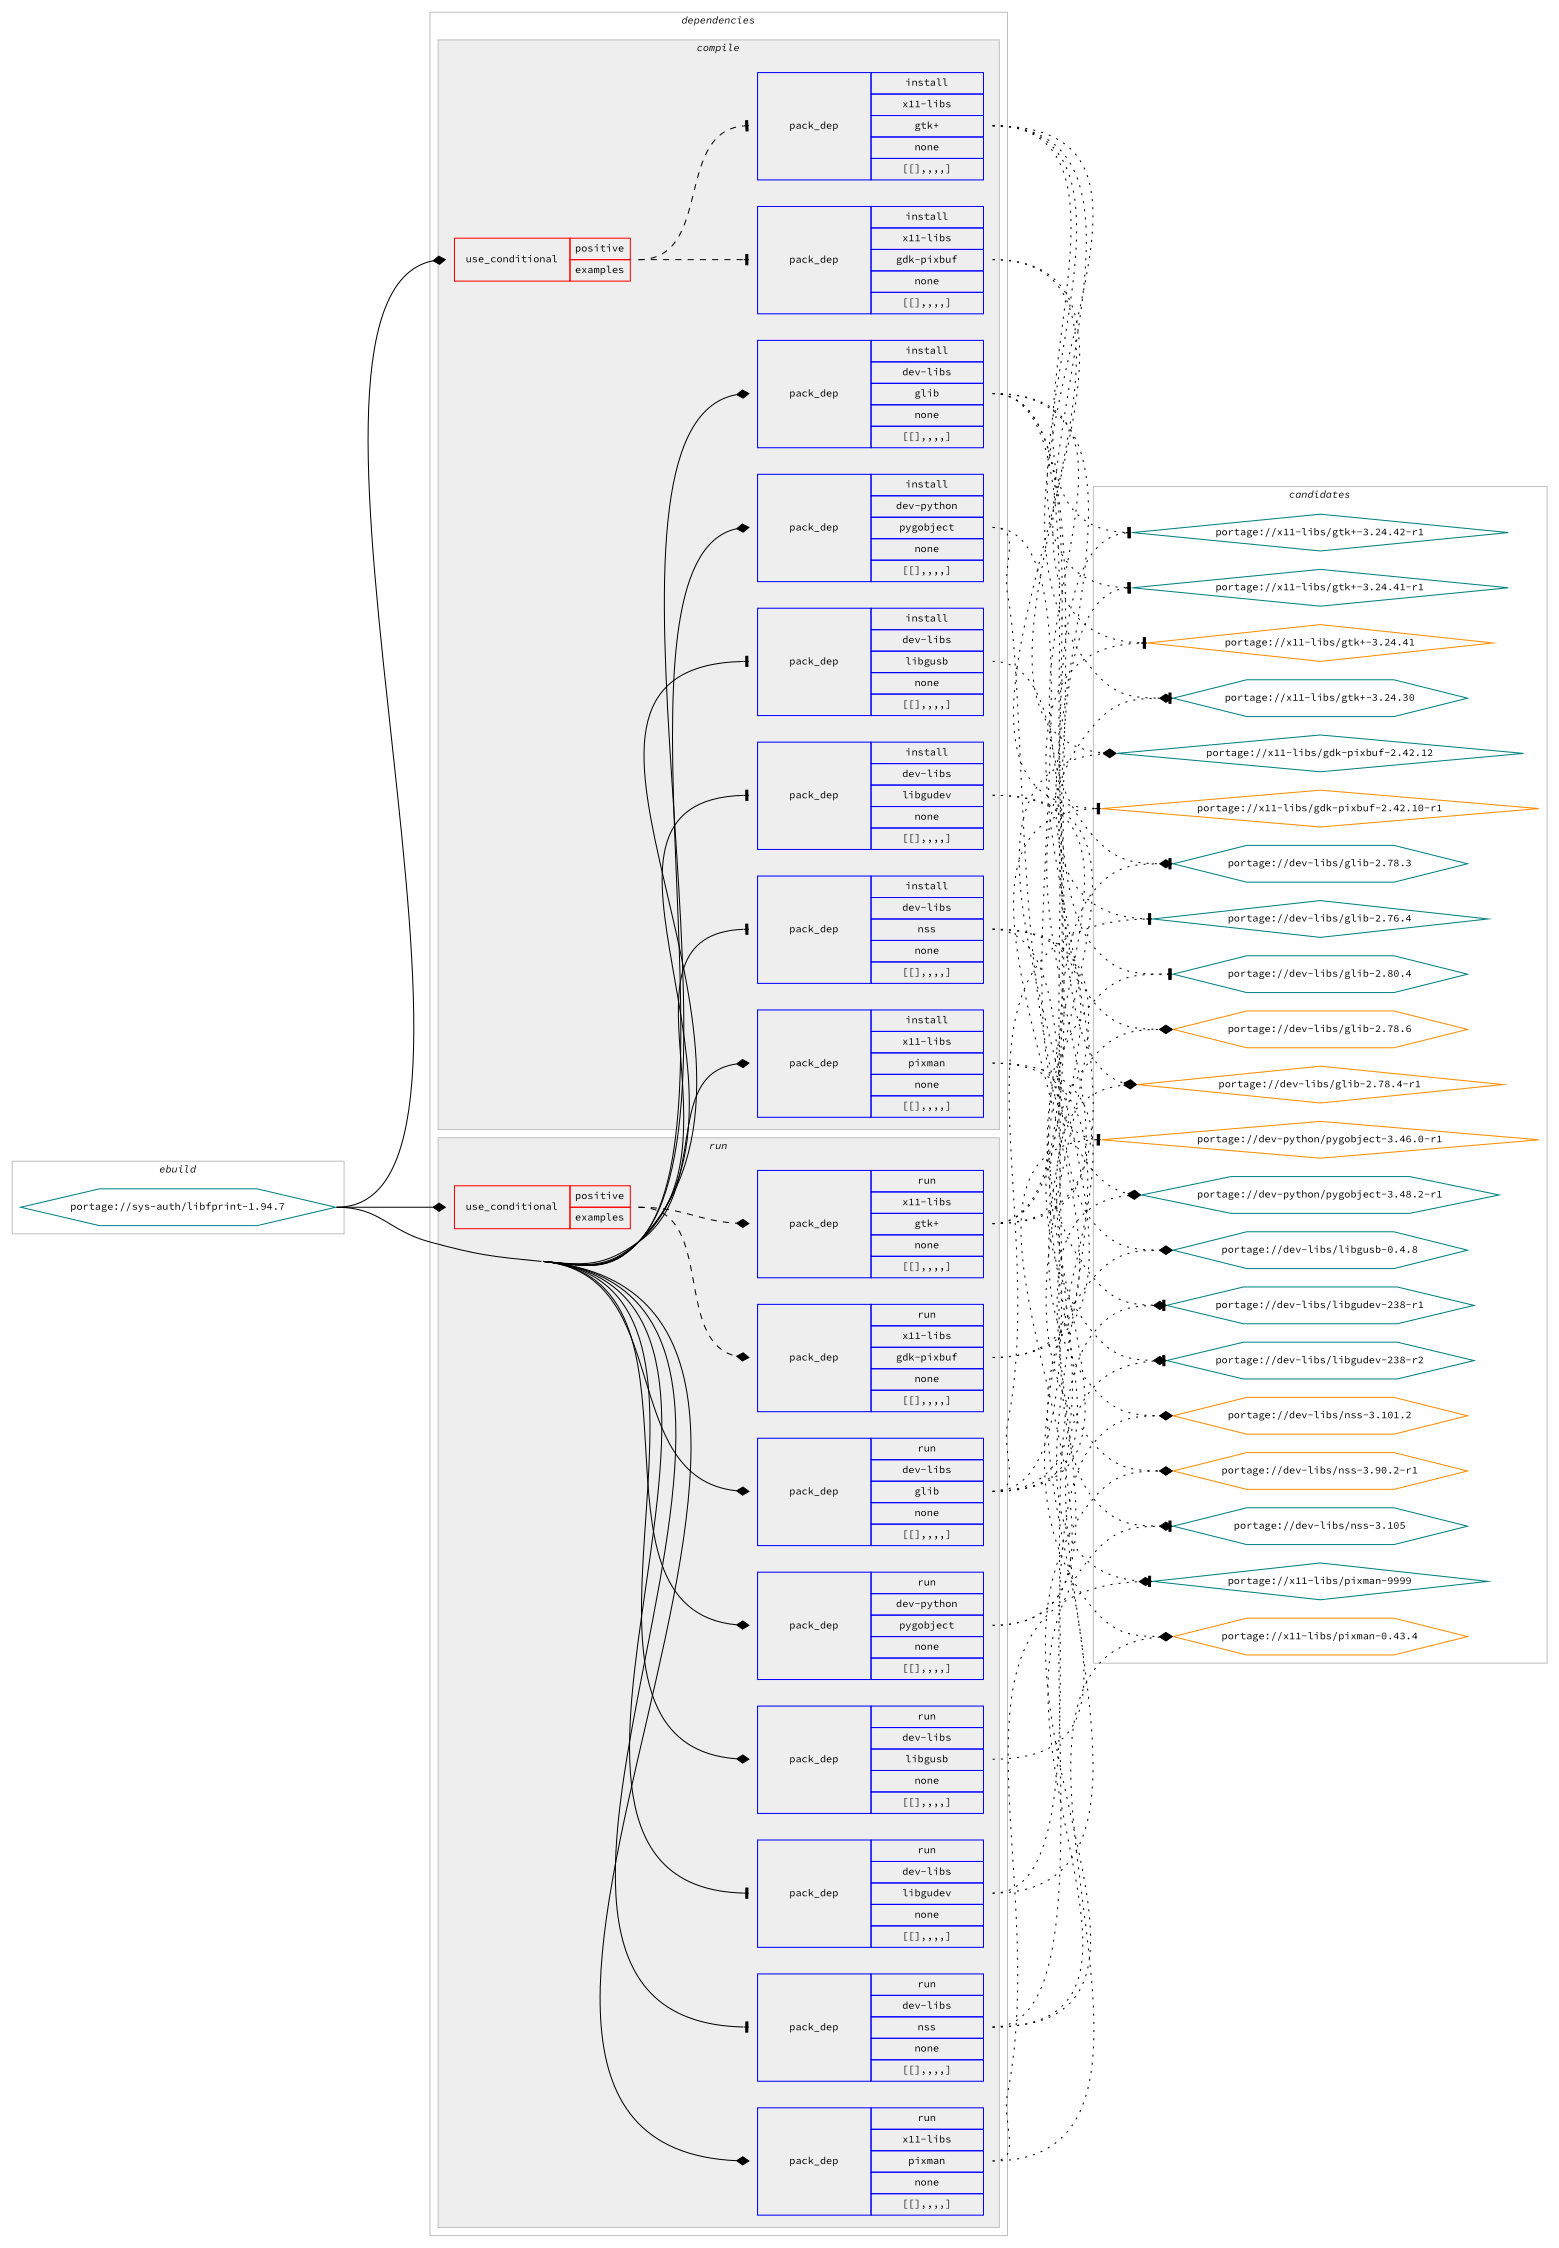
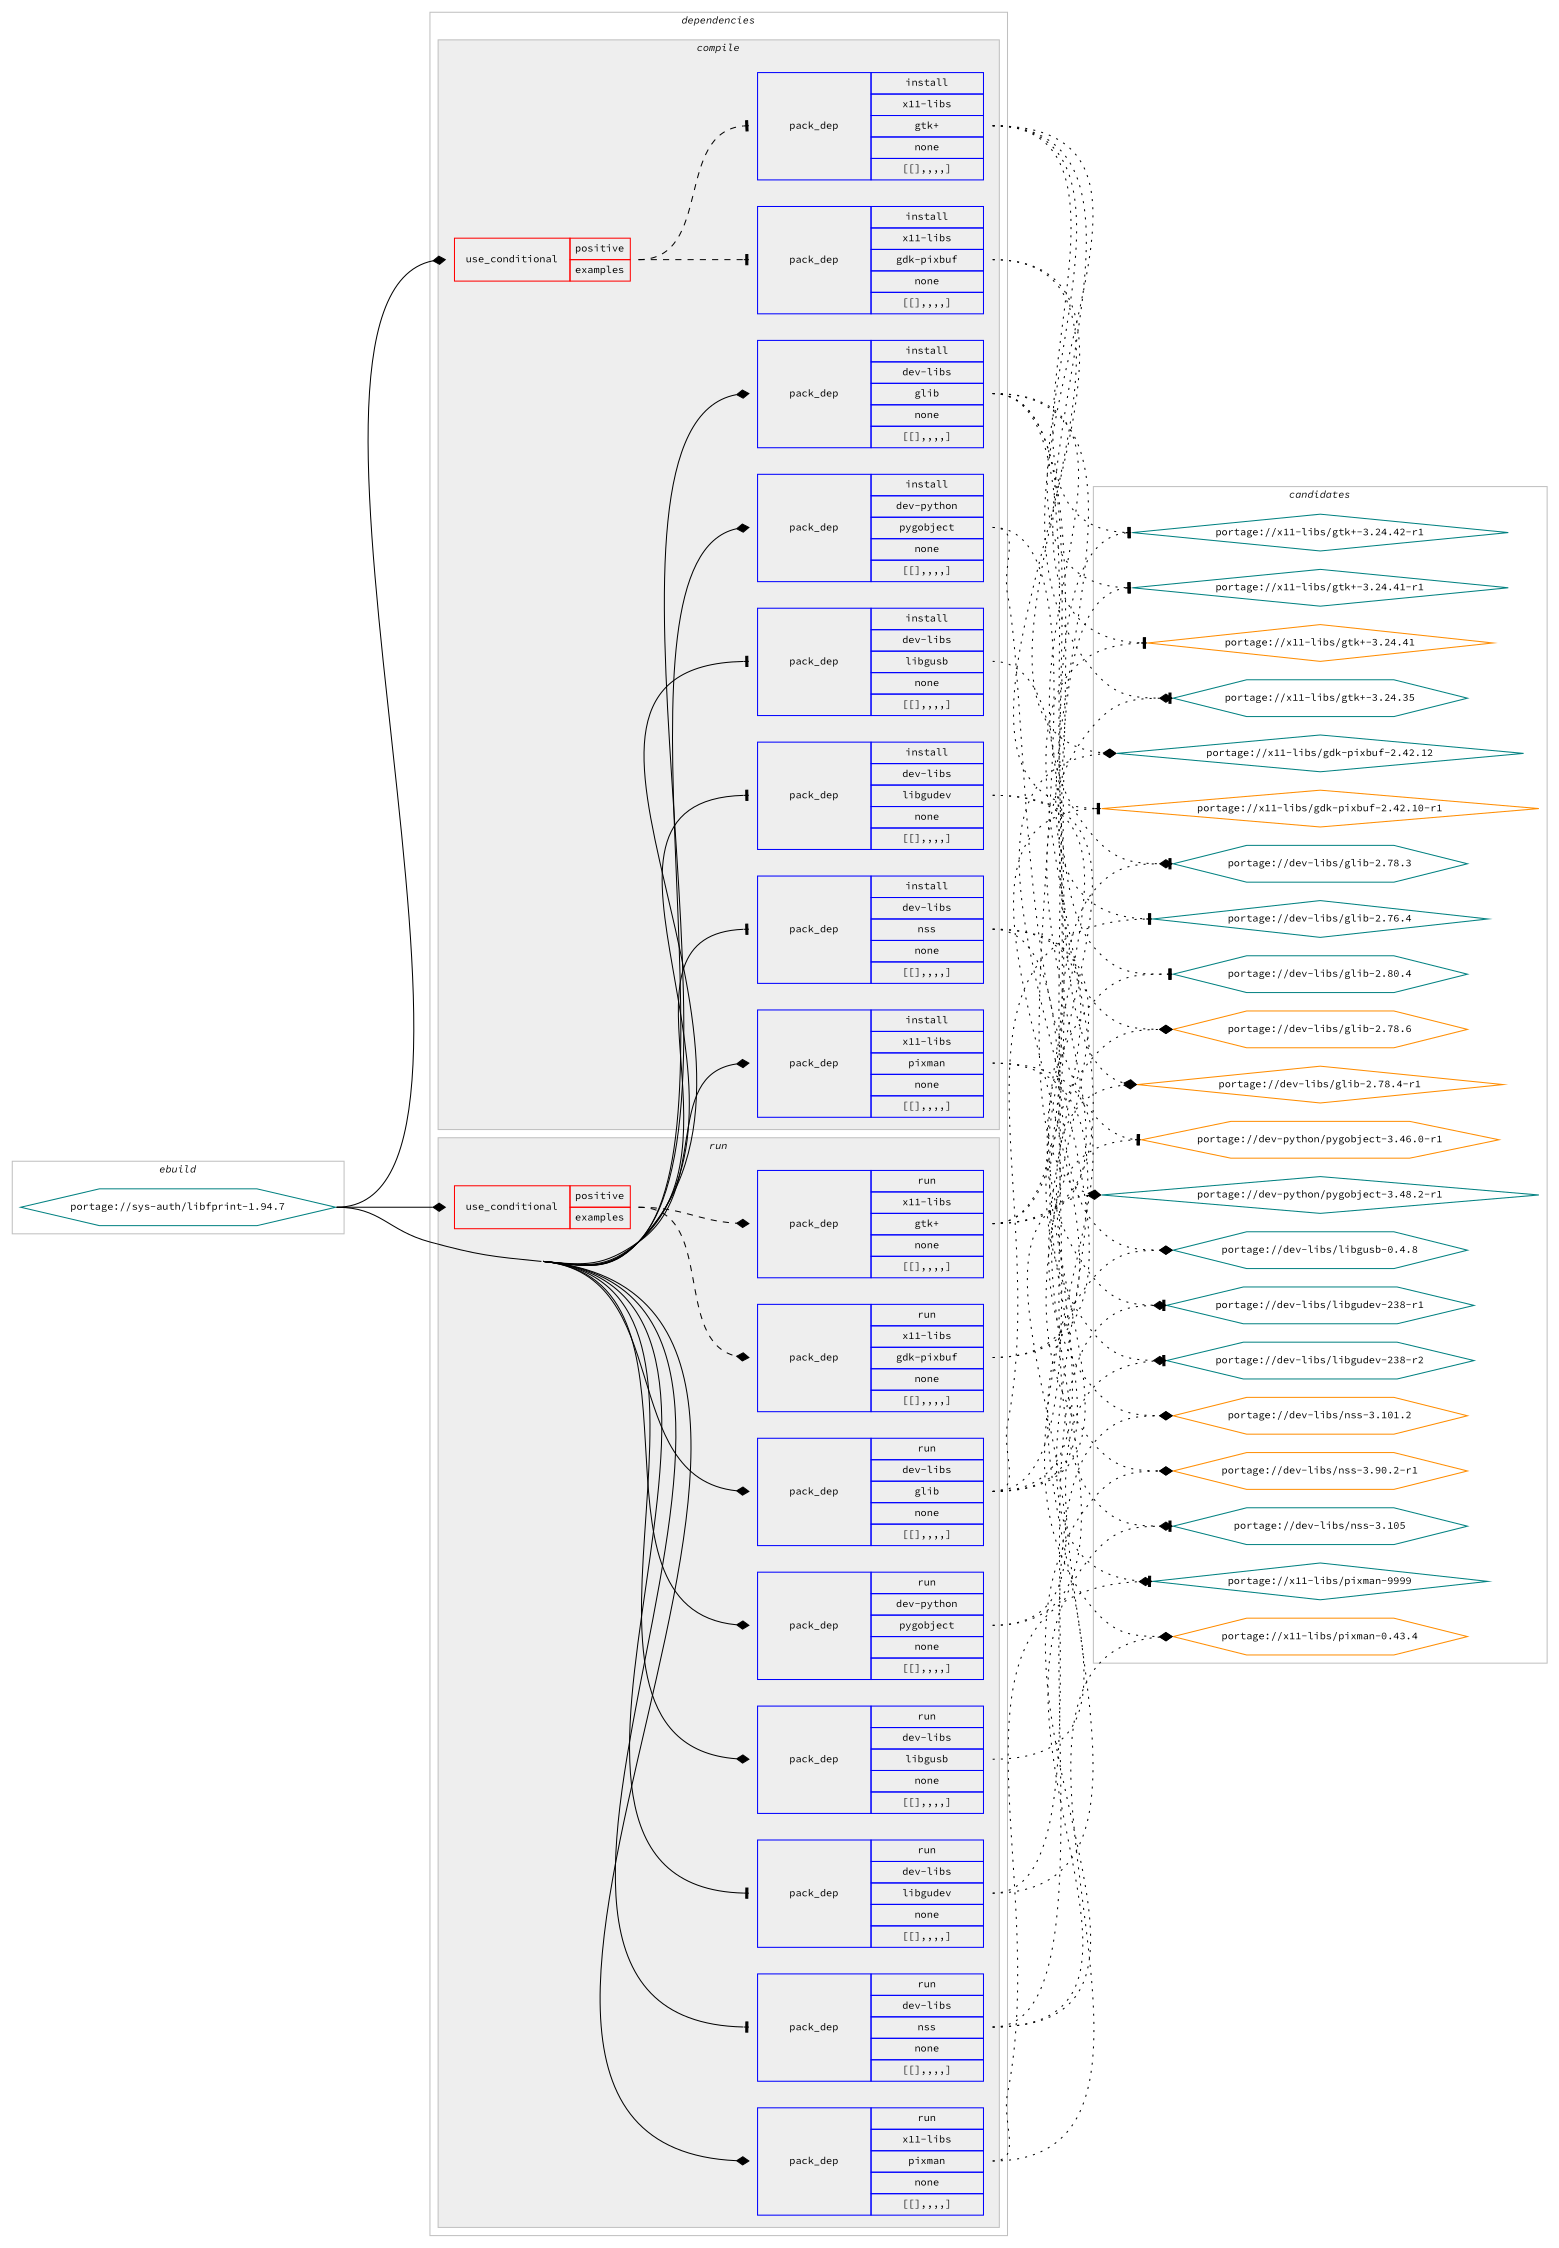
node "portage://x11-libs/gtk+-3.24.30": label "portage://x11-libs/gtk+-3.24.30" -> "portage://x11-libs/gtk+-3.24.35"
node "portage://dev-python/pygobject-3.46.0-r1": shape diamond -> hexagon
node "portage://dev-python/pygobject-3.48.2-r1": shape hexagon -> diamond
